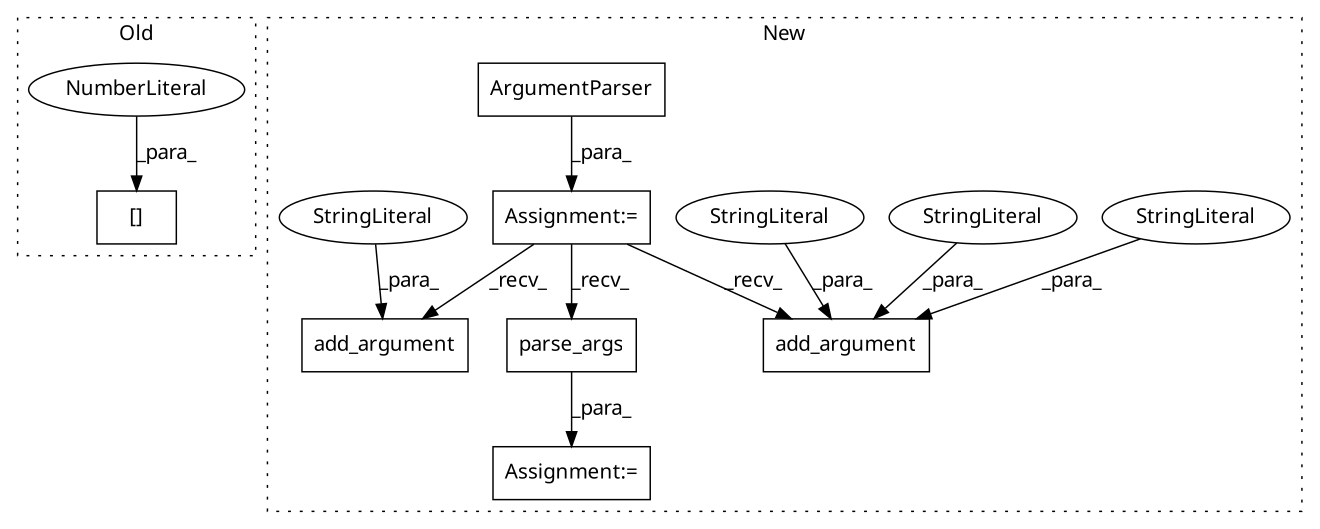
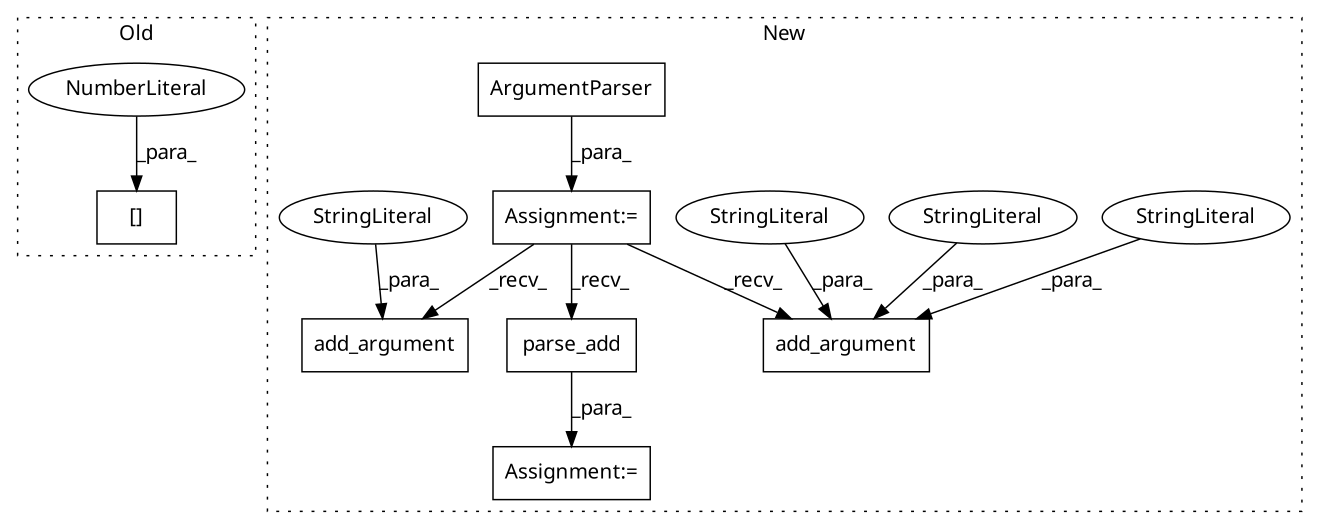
node "parse_args": label "parse_args" -> "parse_add"
